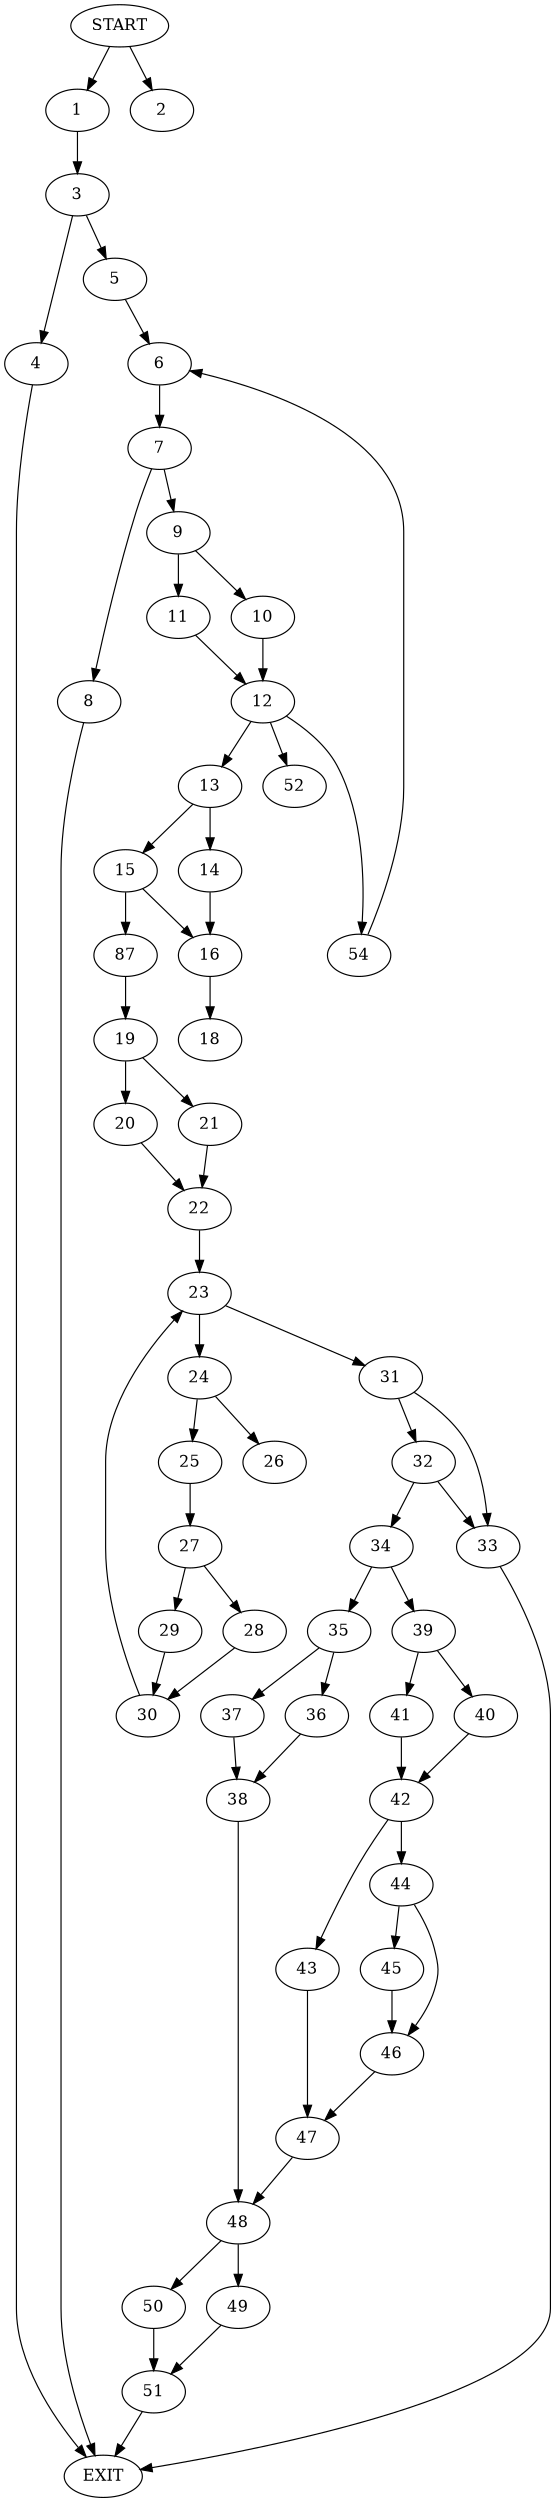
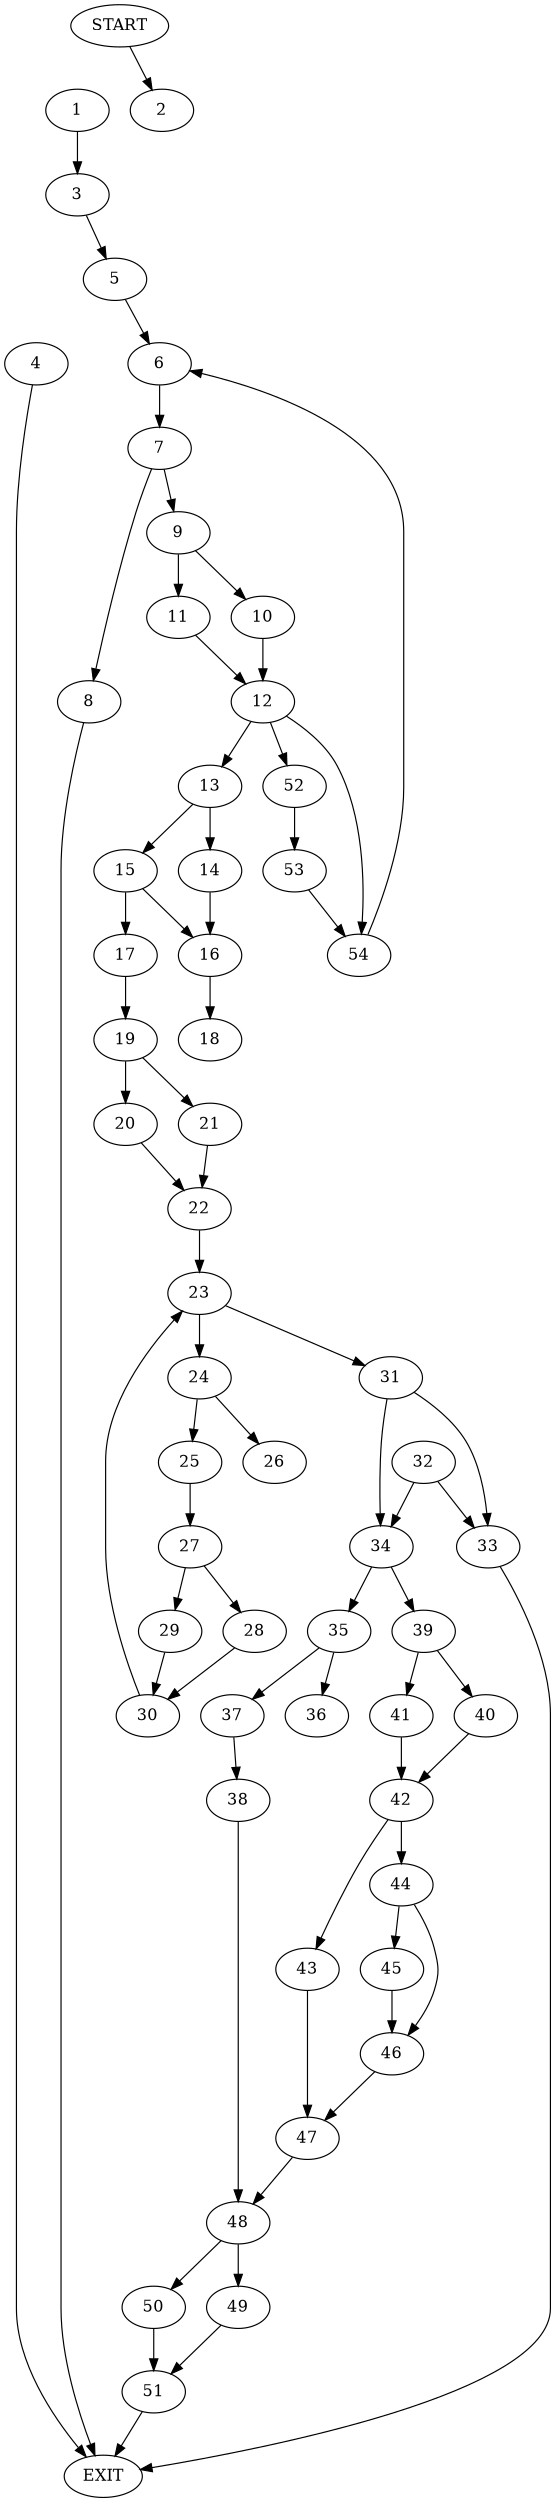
edge "START" -> "1": removed
edge "3" -> "4": removed
node "53": added
node "87": label "87" -> "17"
edge "31" -> "32": now "31" -> "34"
edge "36" -> "38": removed
